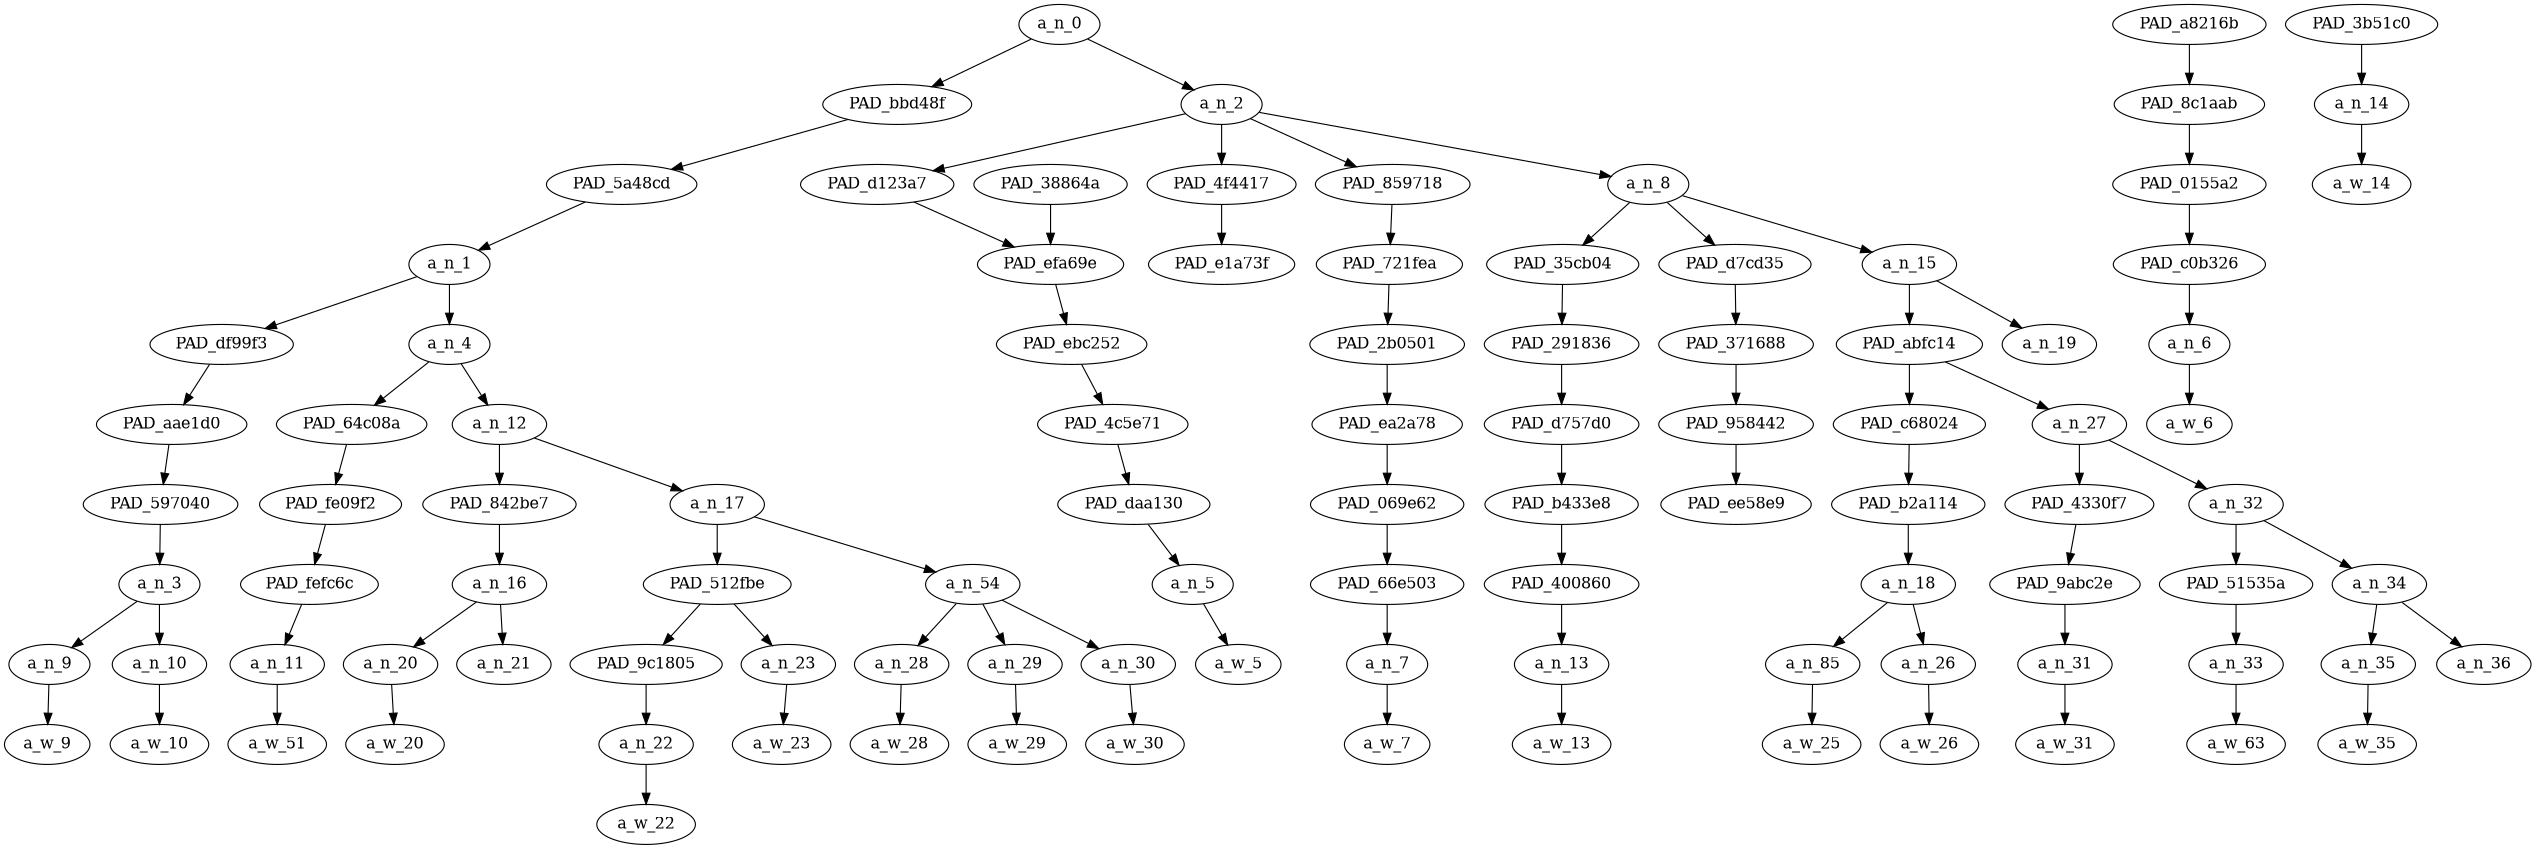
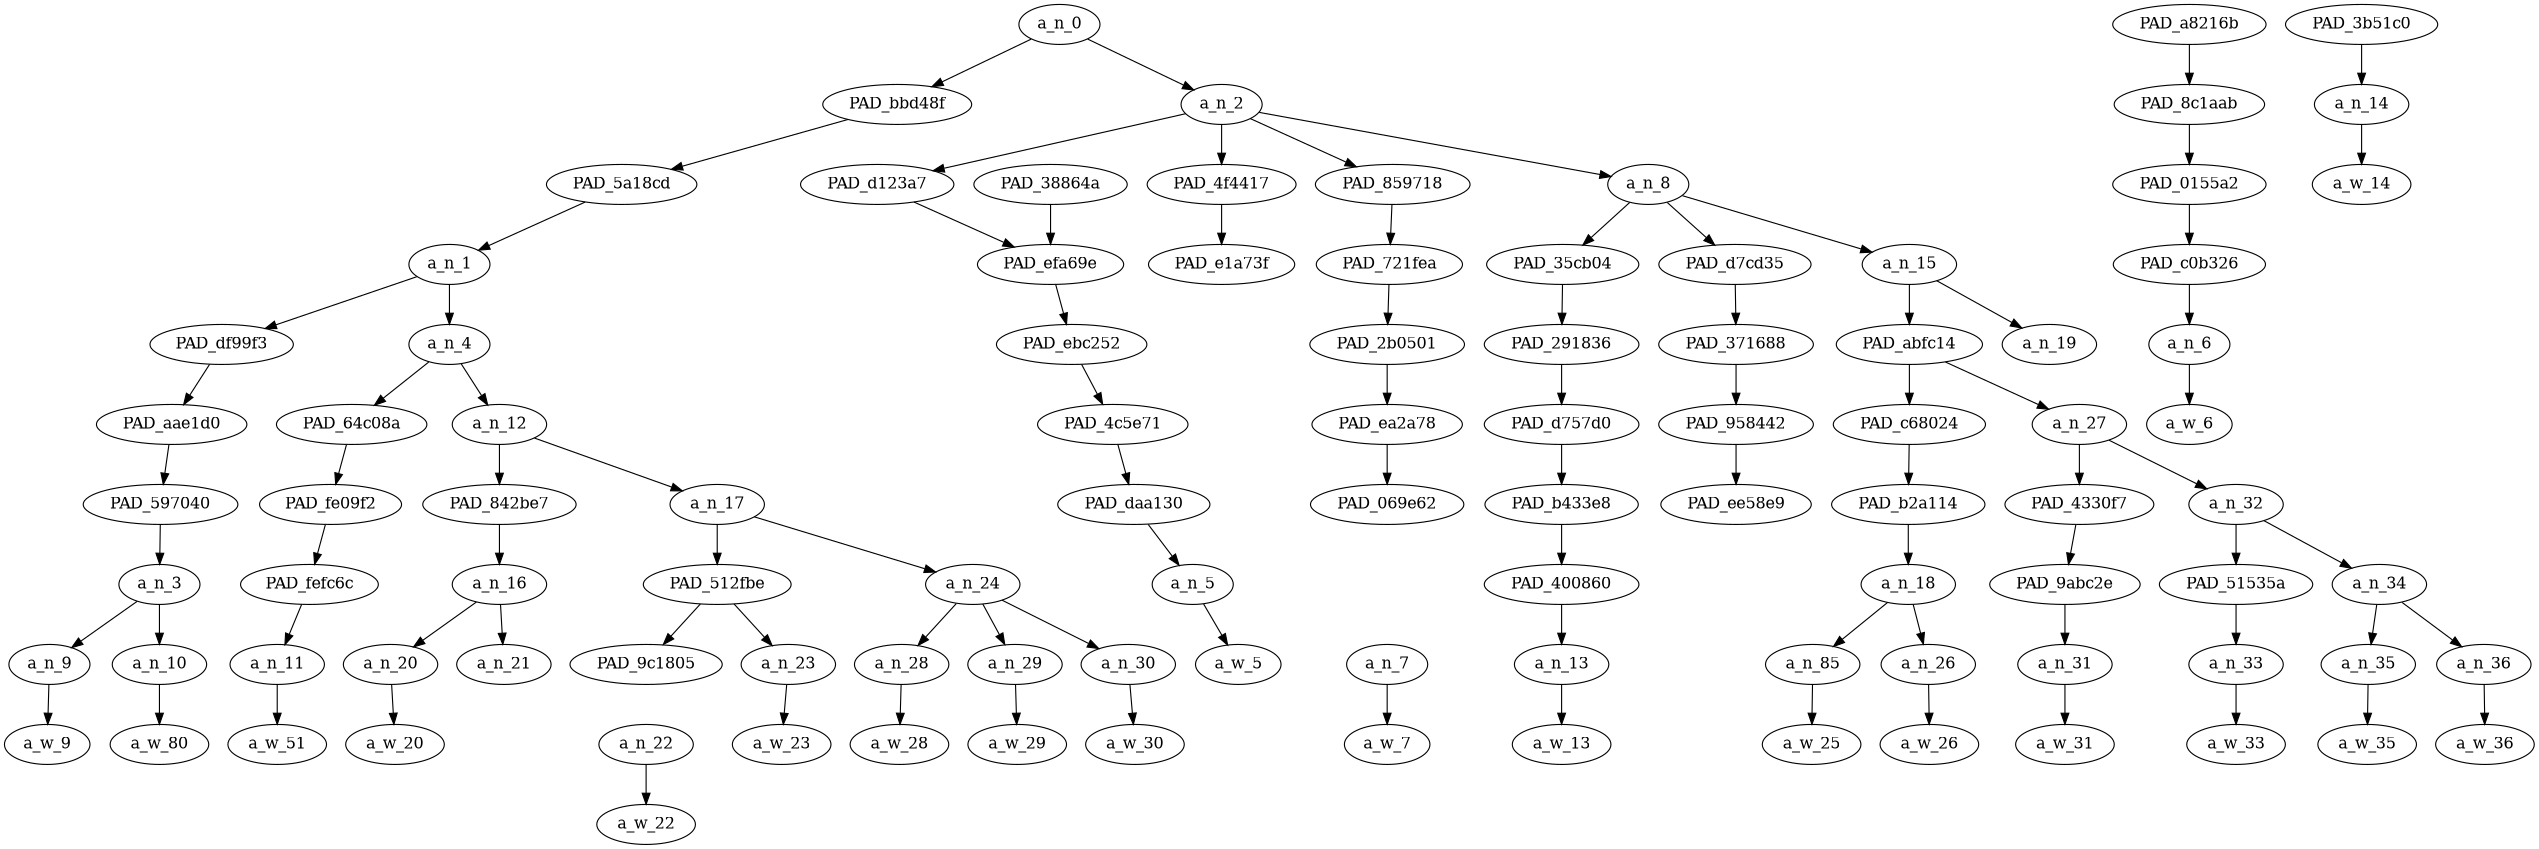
node "PAD_5a48cd": label "PAD_5a48cd" -> "PAD_5a18cd"
node "a_n_54": label "a_n_54" -> "a_n_24"
node "PAD_66e503": removed
edge "PAD_9c1805" -> "a_n_22": removed
node "a_w_10": label "a_w_10" -> "a_w_80"
node "a_w_63": label "a_w_63" -> "a_w_33"
node "a_w_36": added
